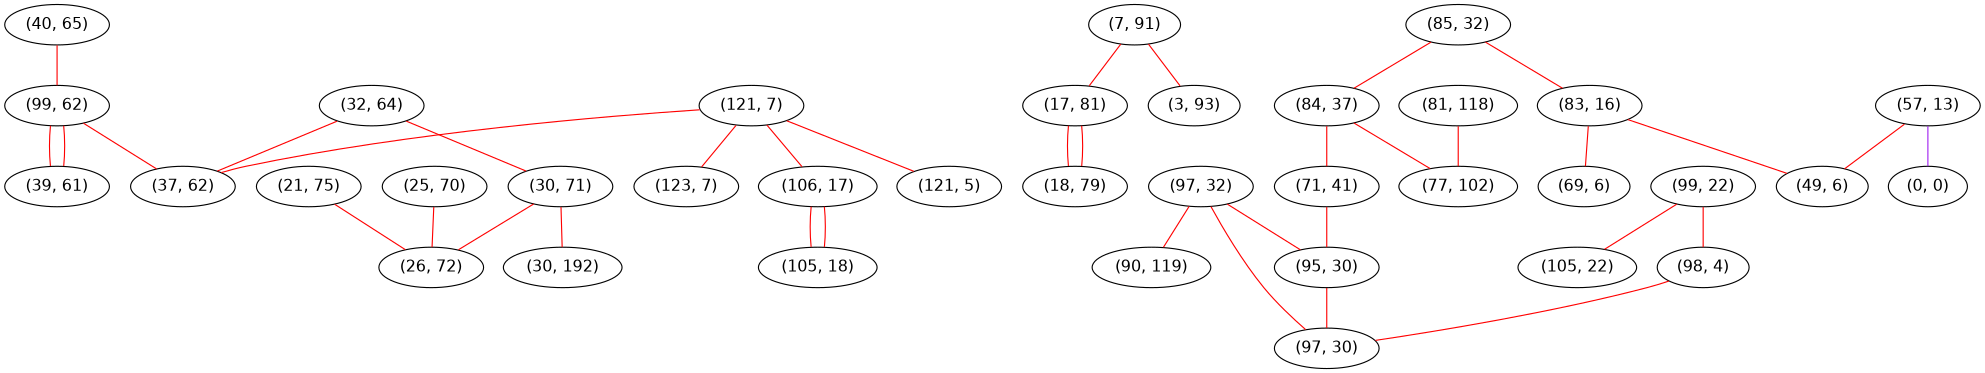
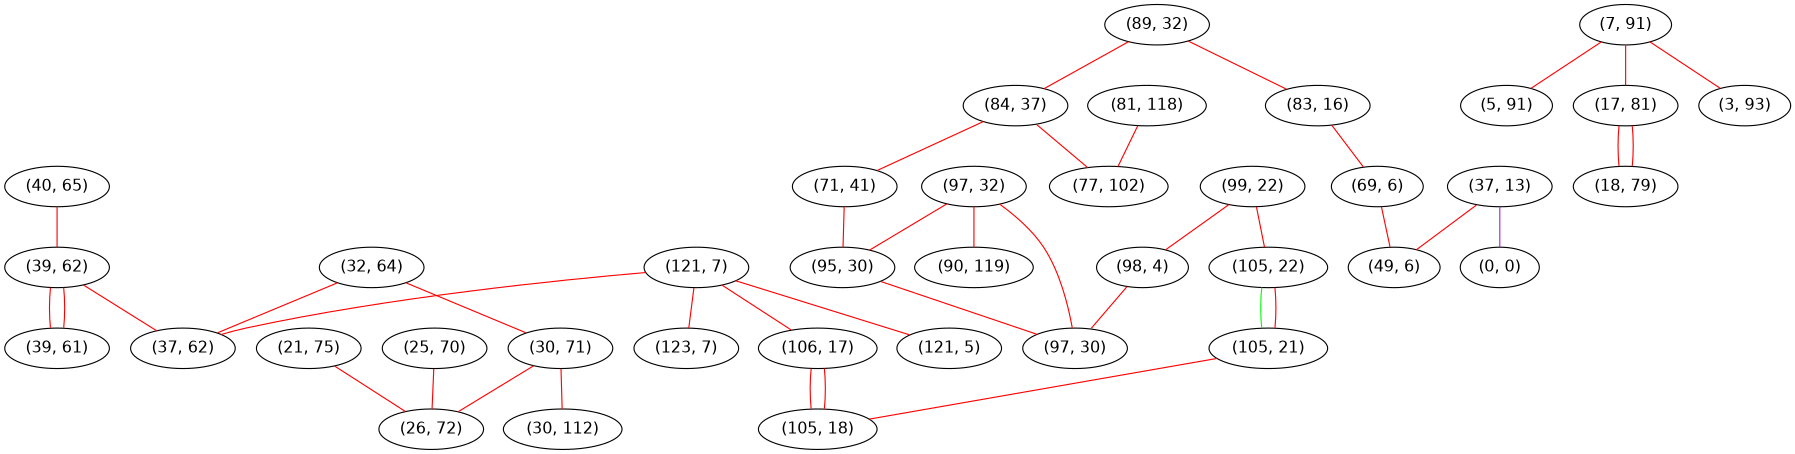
node "(85, 32)": label "(85, 32)" -> "(89, 32)"
node "(99, 62)": label "(99, 62)" -> "(39, 62)"
node "(5, 91)": added
node "(57, 13)": label "(57, 13)" -> "(37, 13)"
edge "(83, 16)" -- "(49, 6)": now "(69, 6)" -- "(49, 6)"
node "(30, 192)": label "(30, 192)" -> "(30, 112)"
node "(105, 21)": added
